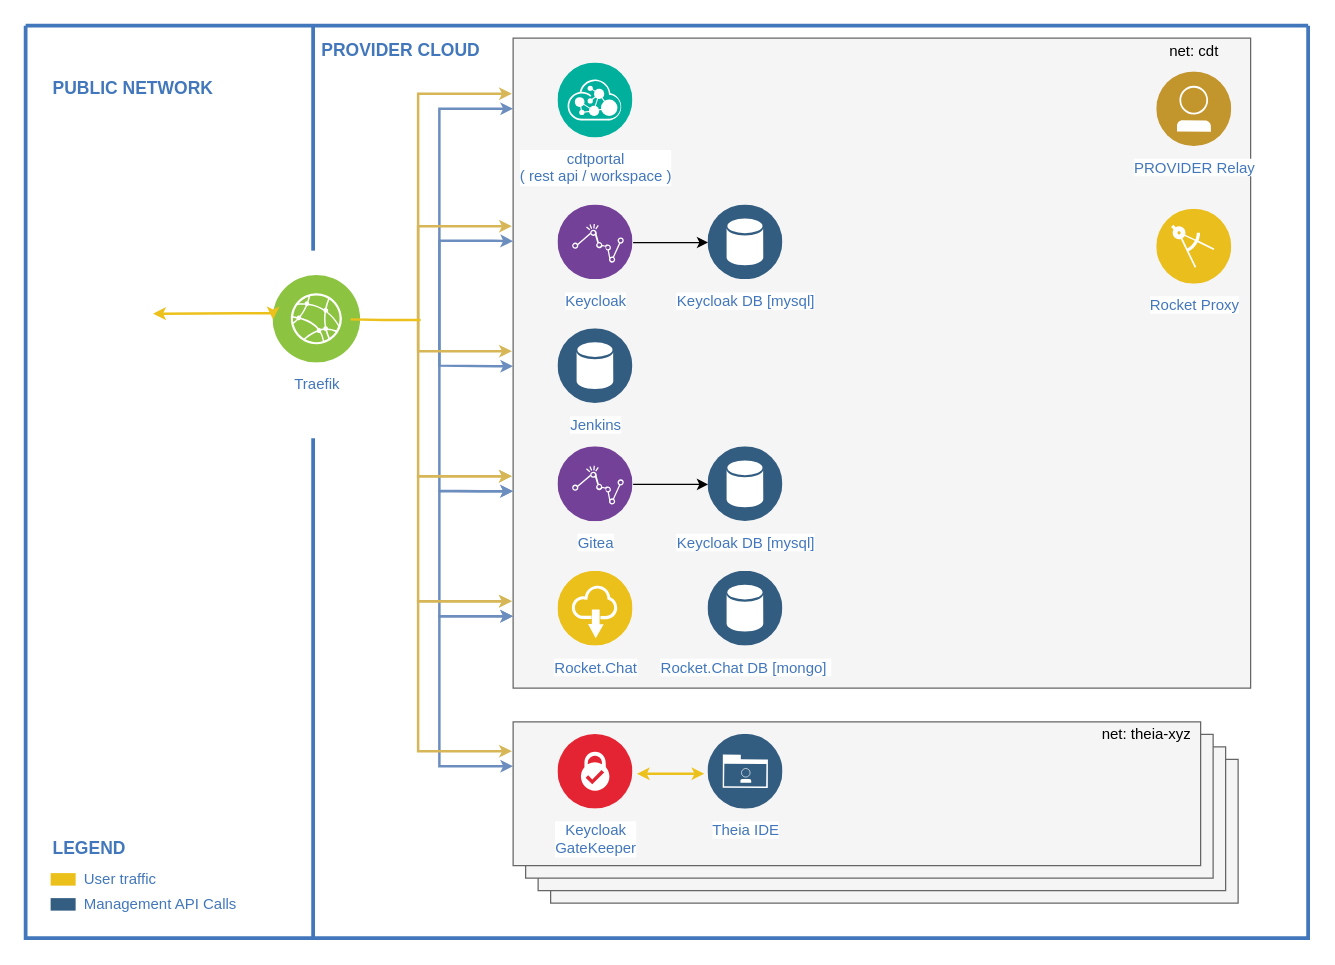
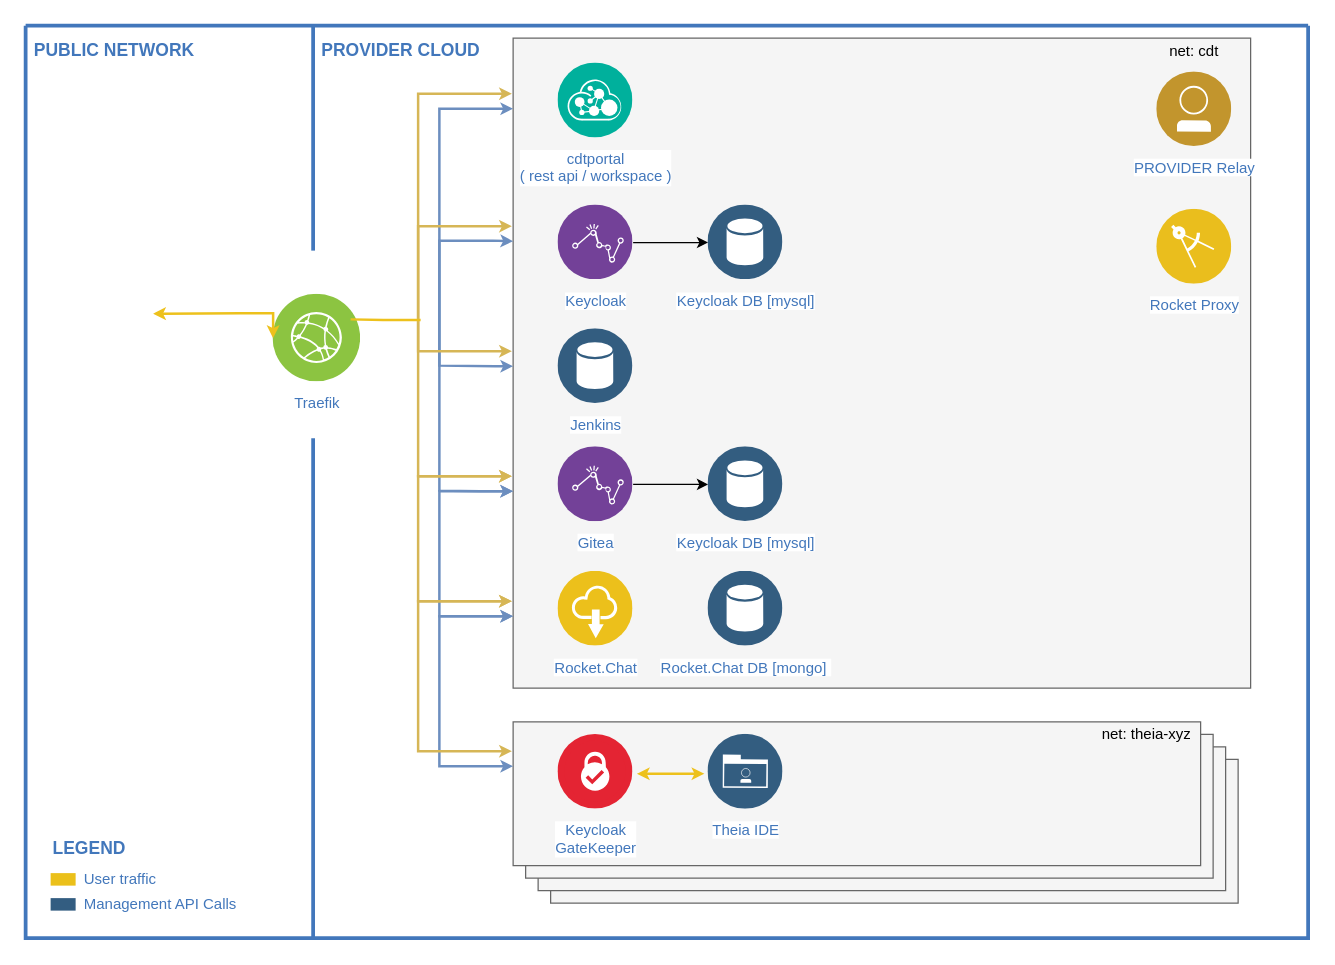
node "PUBLIC NETWORK": moved (138, 88) -> (119, 51)
node "Traefik": moved (317, 319) -> (317, 338)
